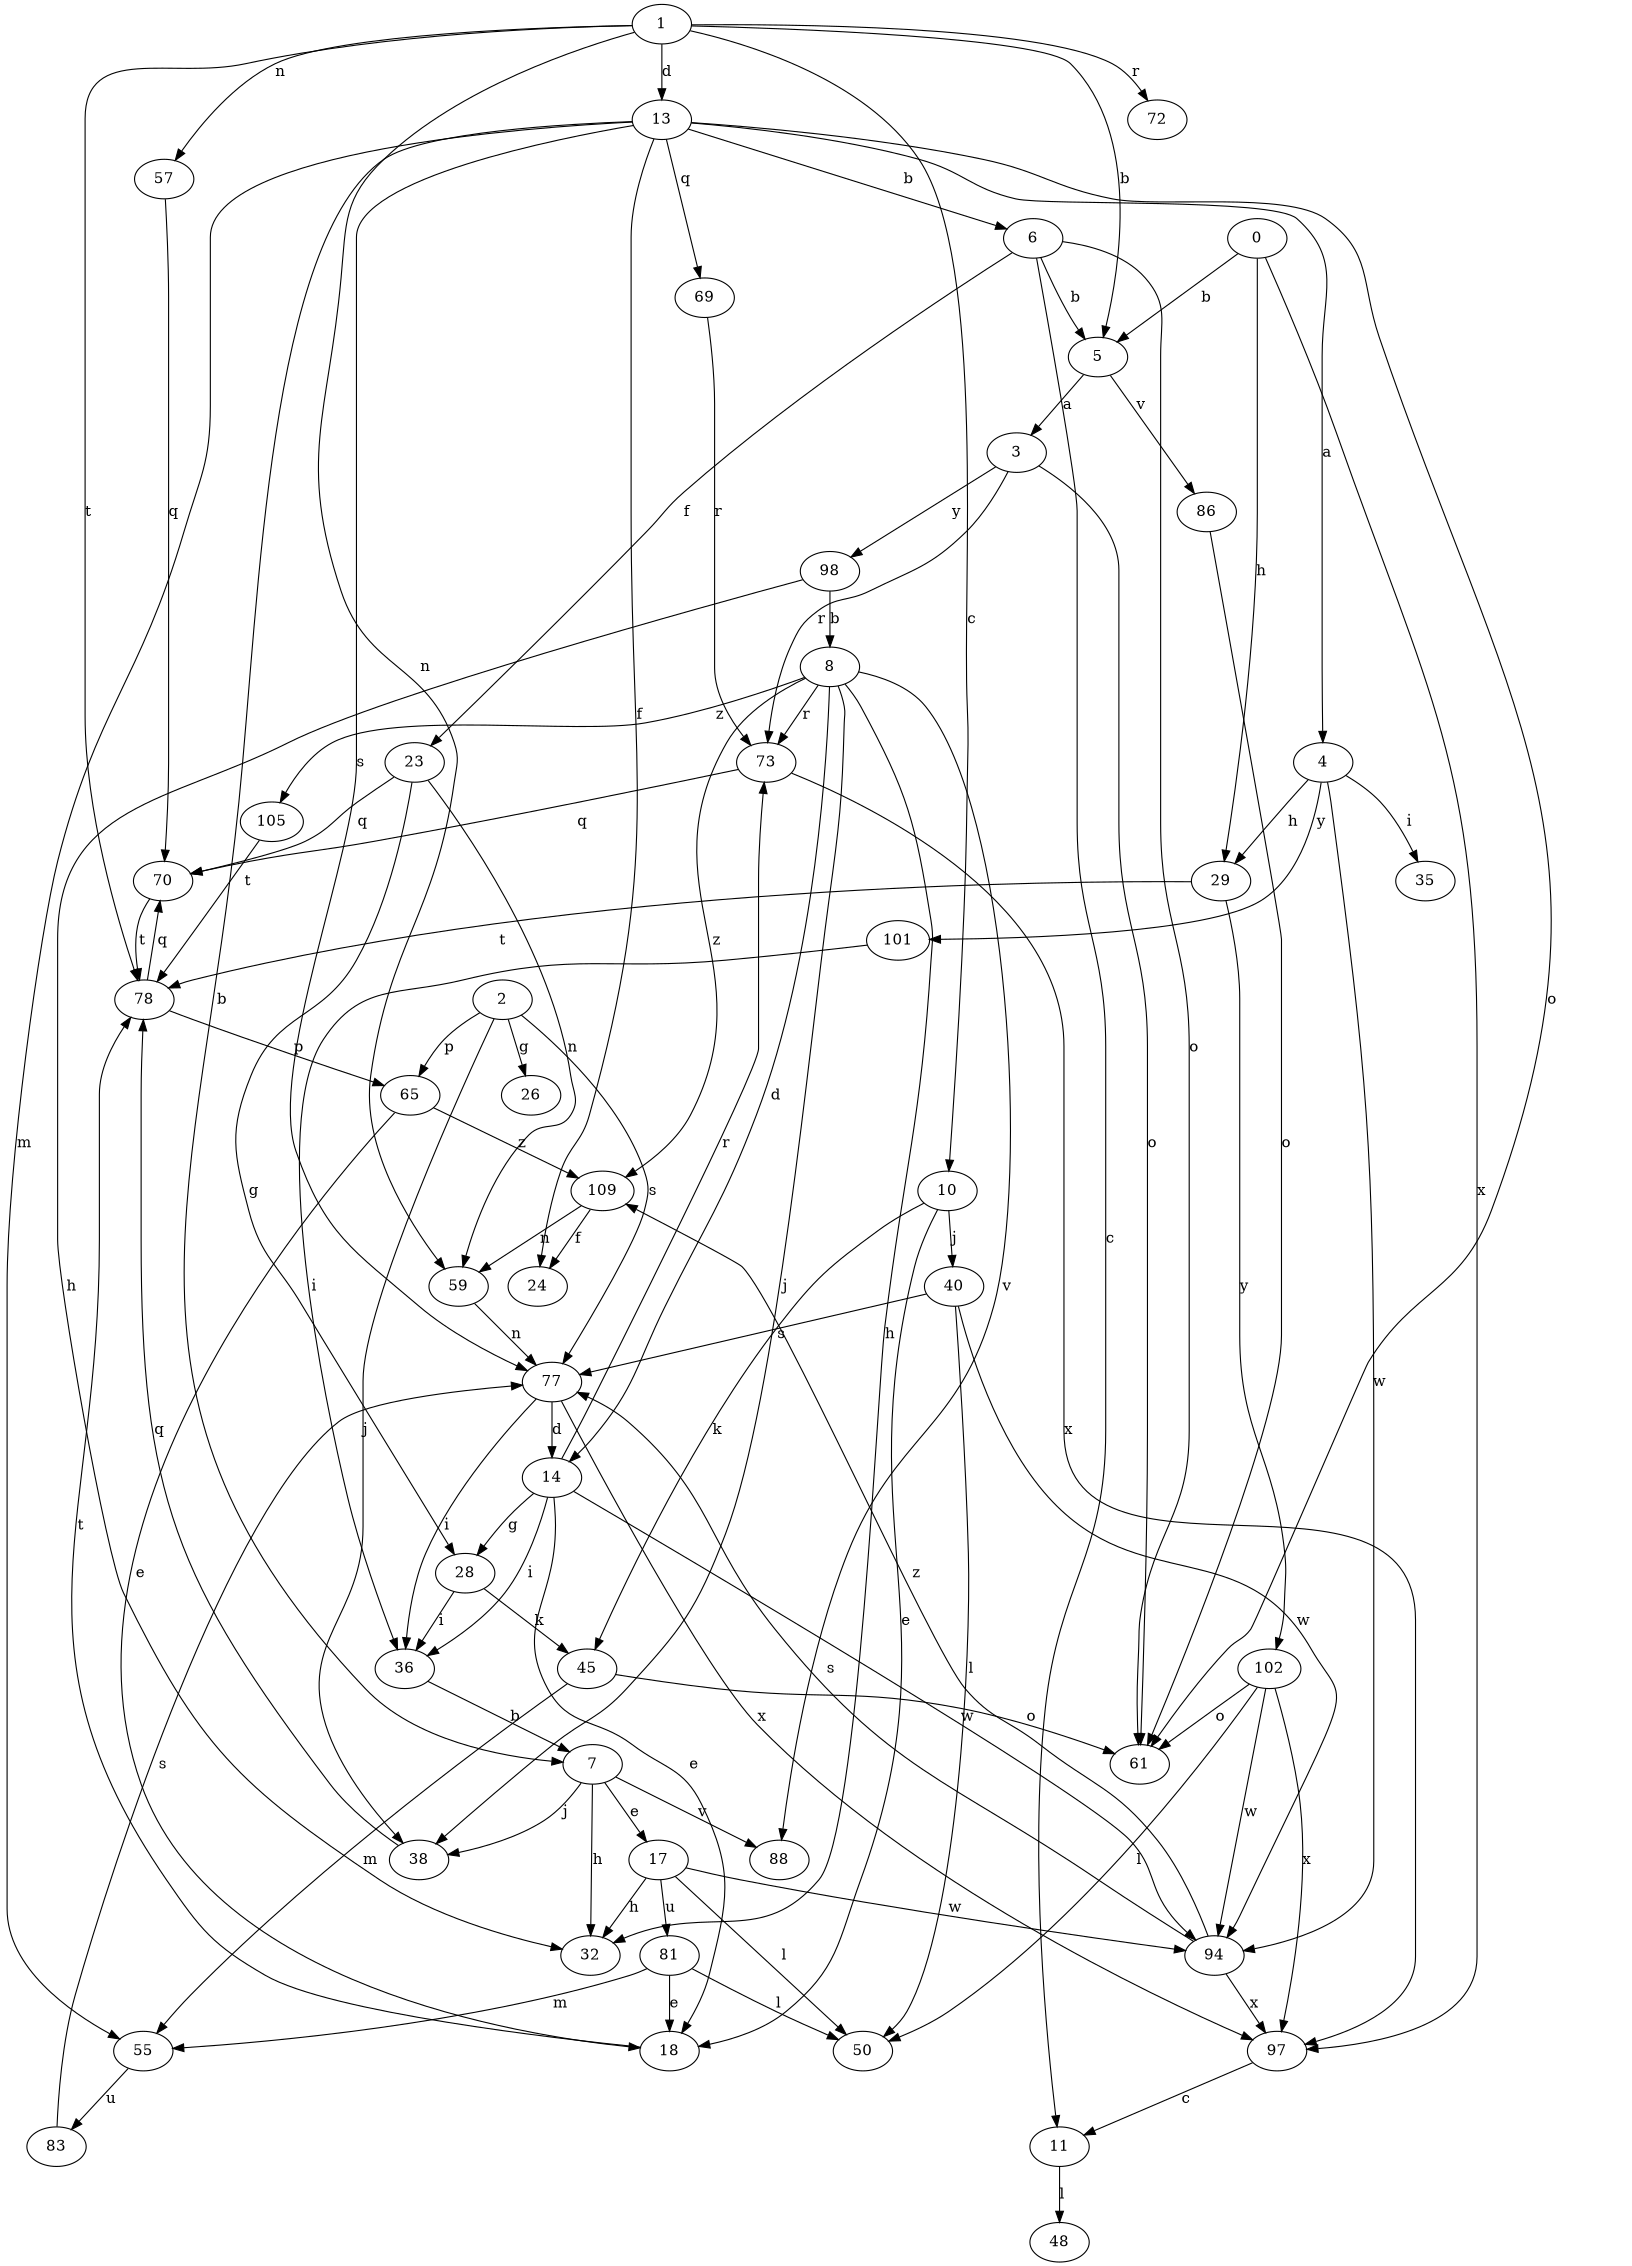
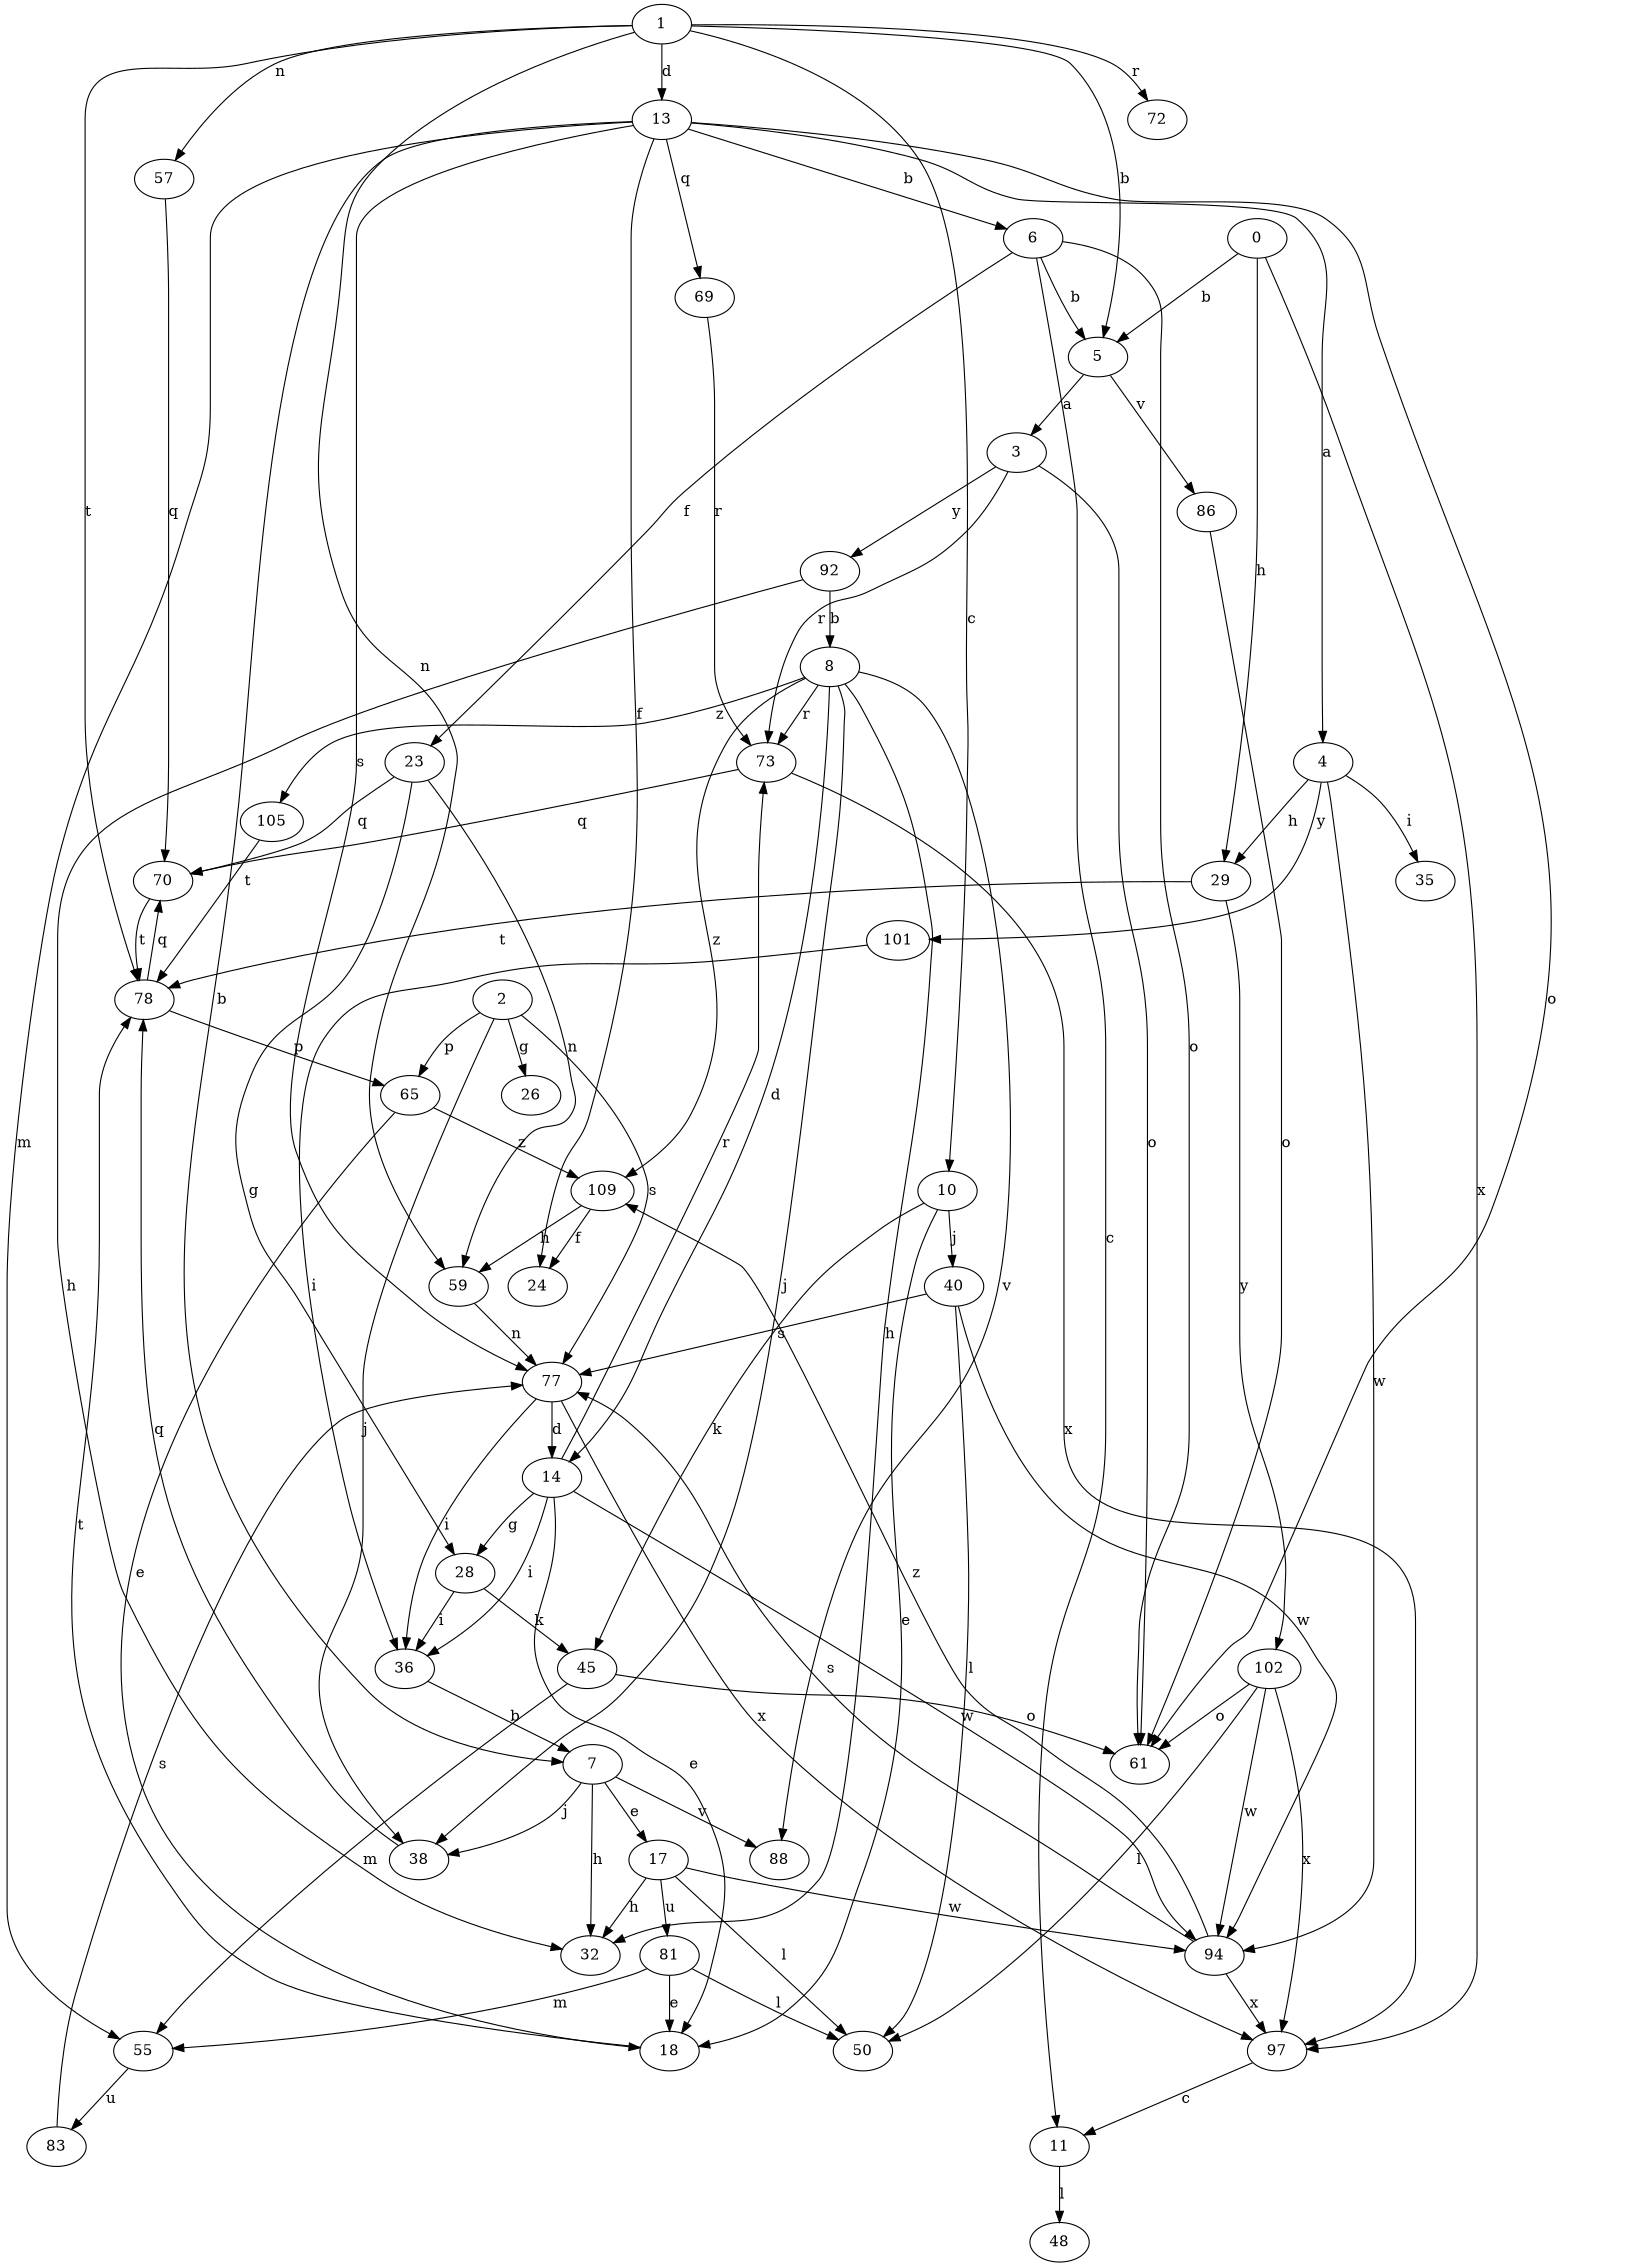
node "98": label "98" -> "92"
edge "109" -> "59": label "n" -> "h"
